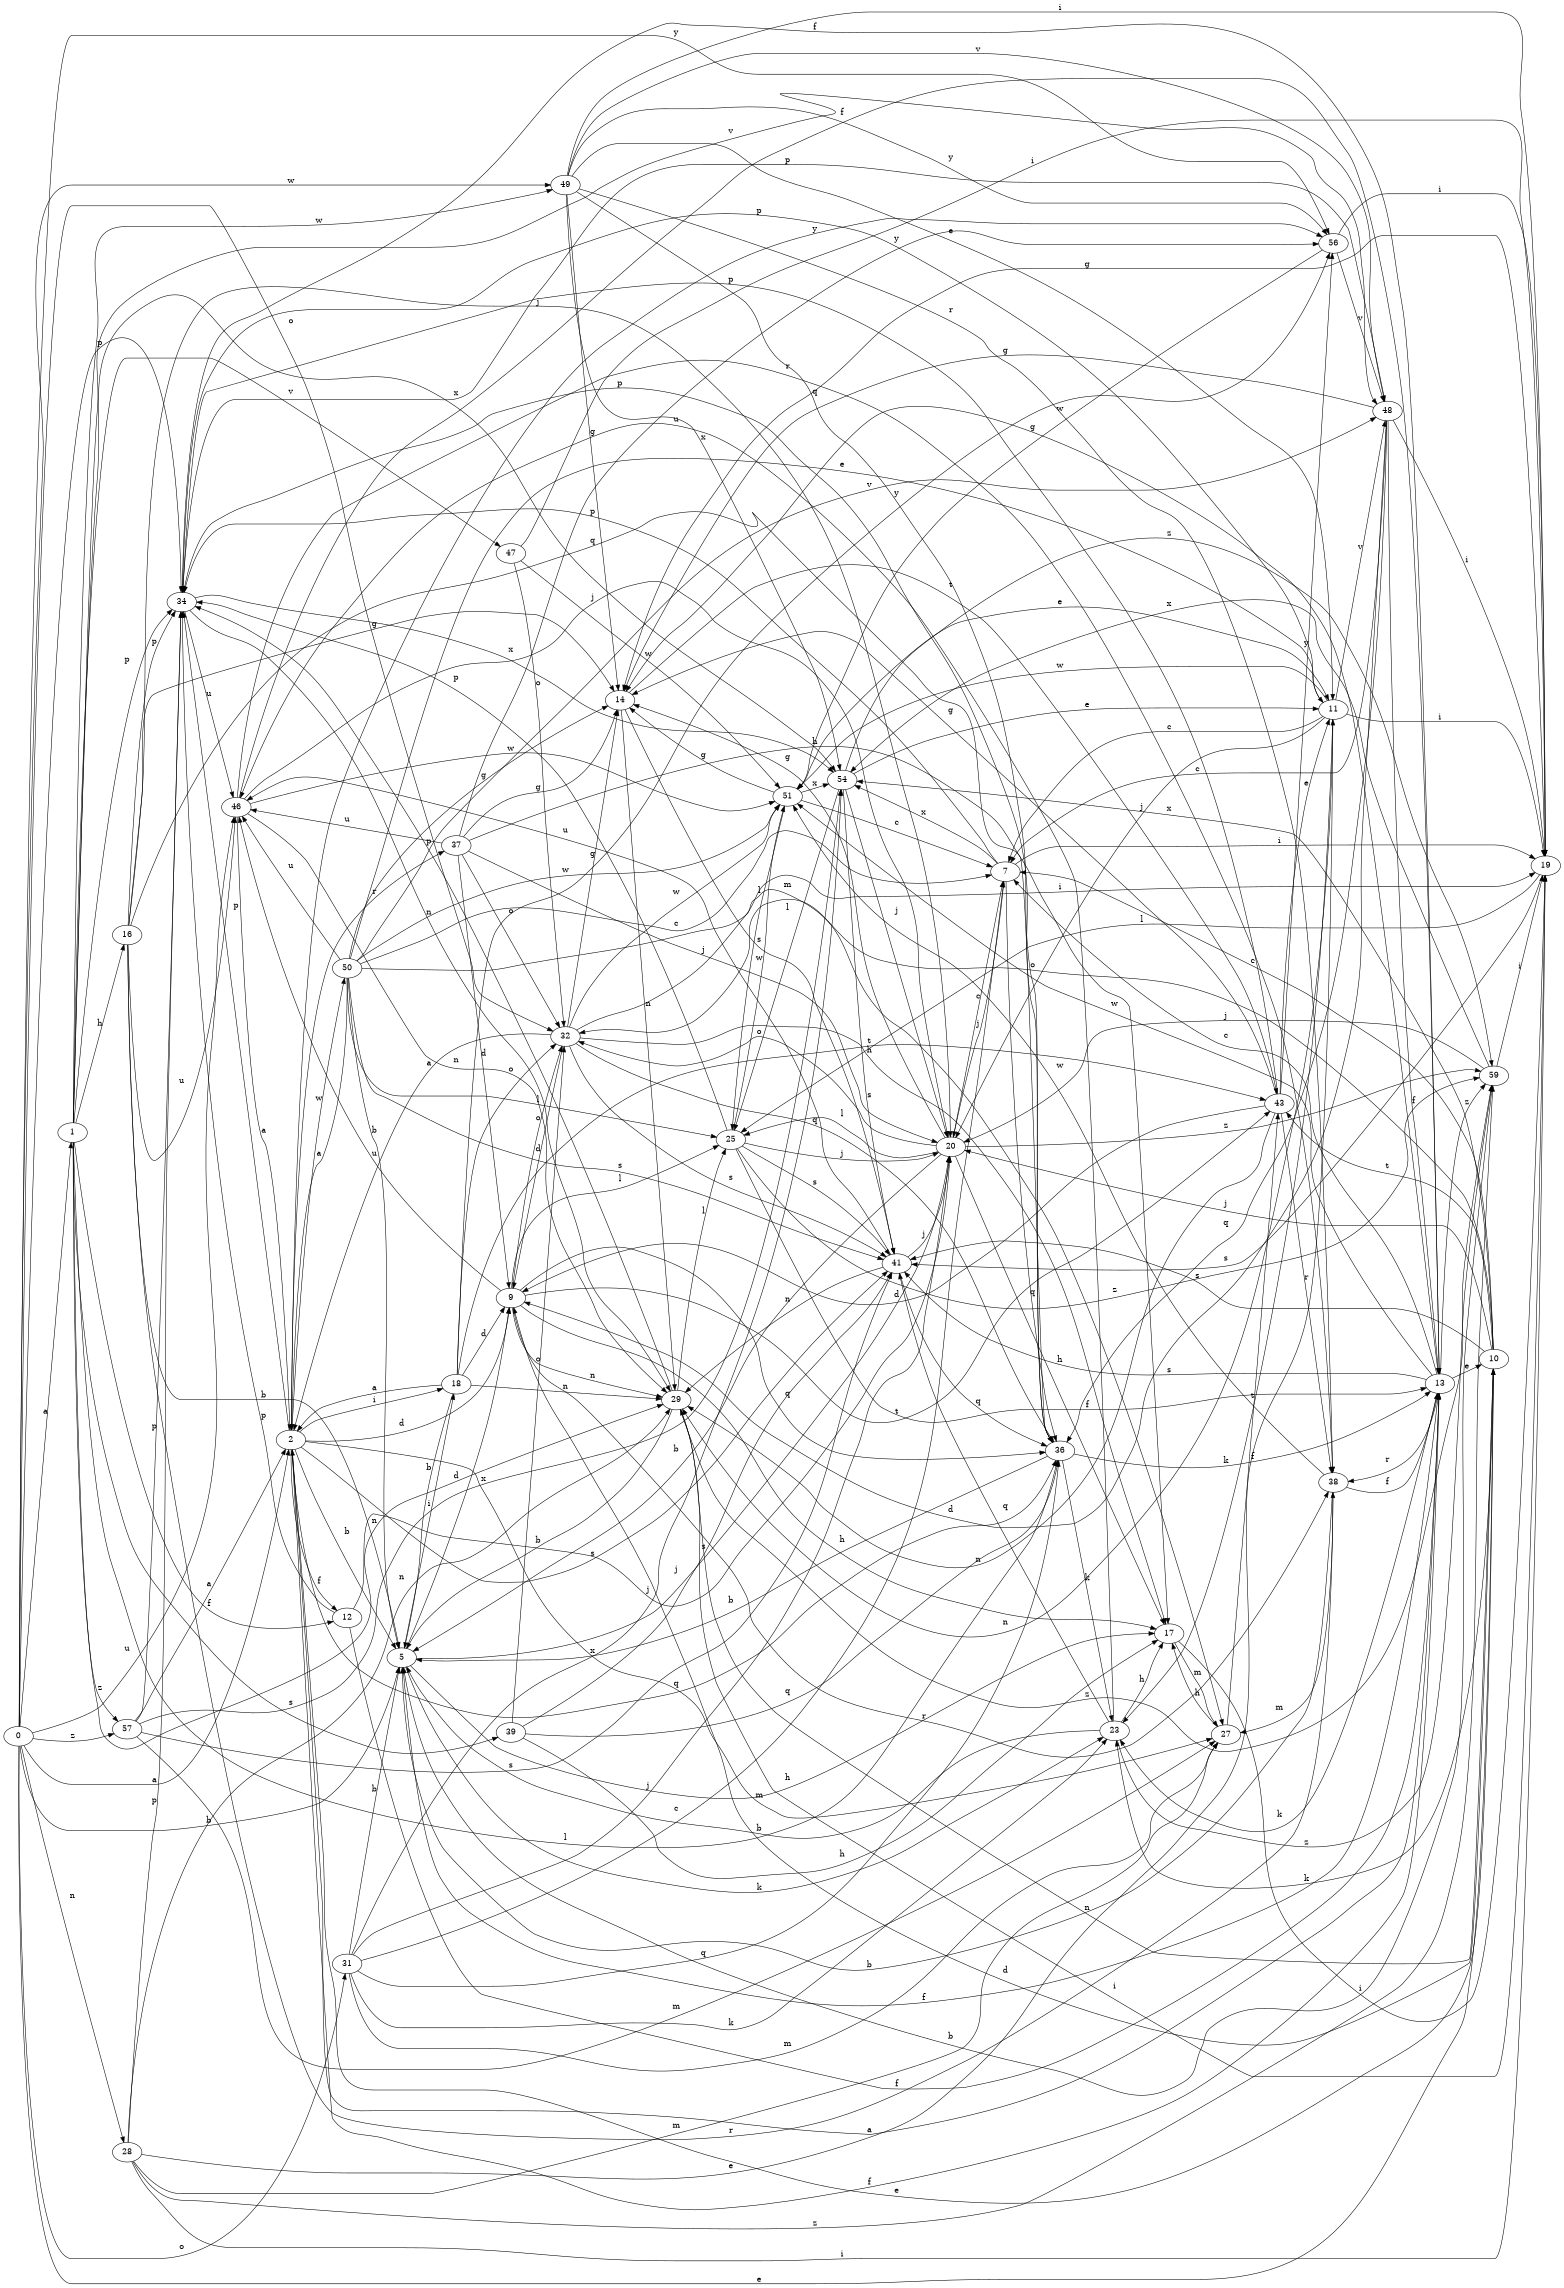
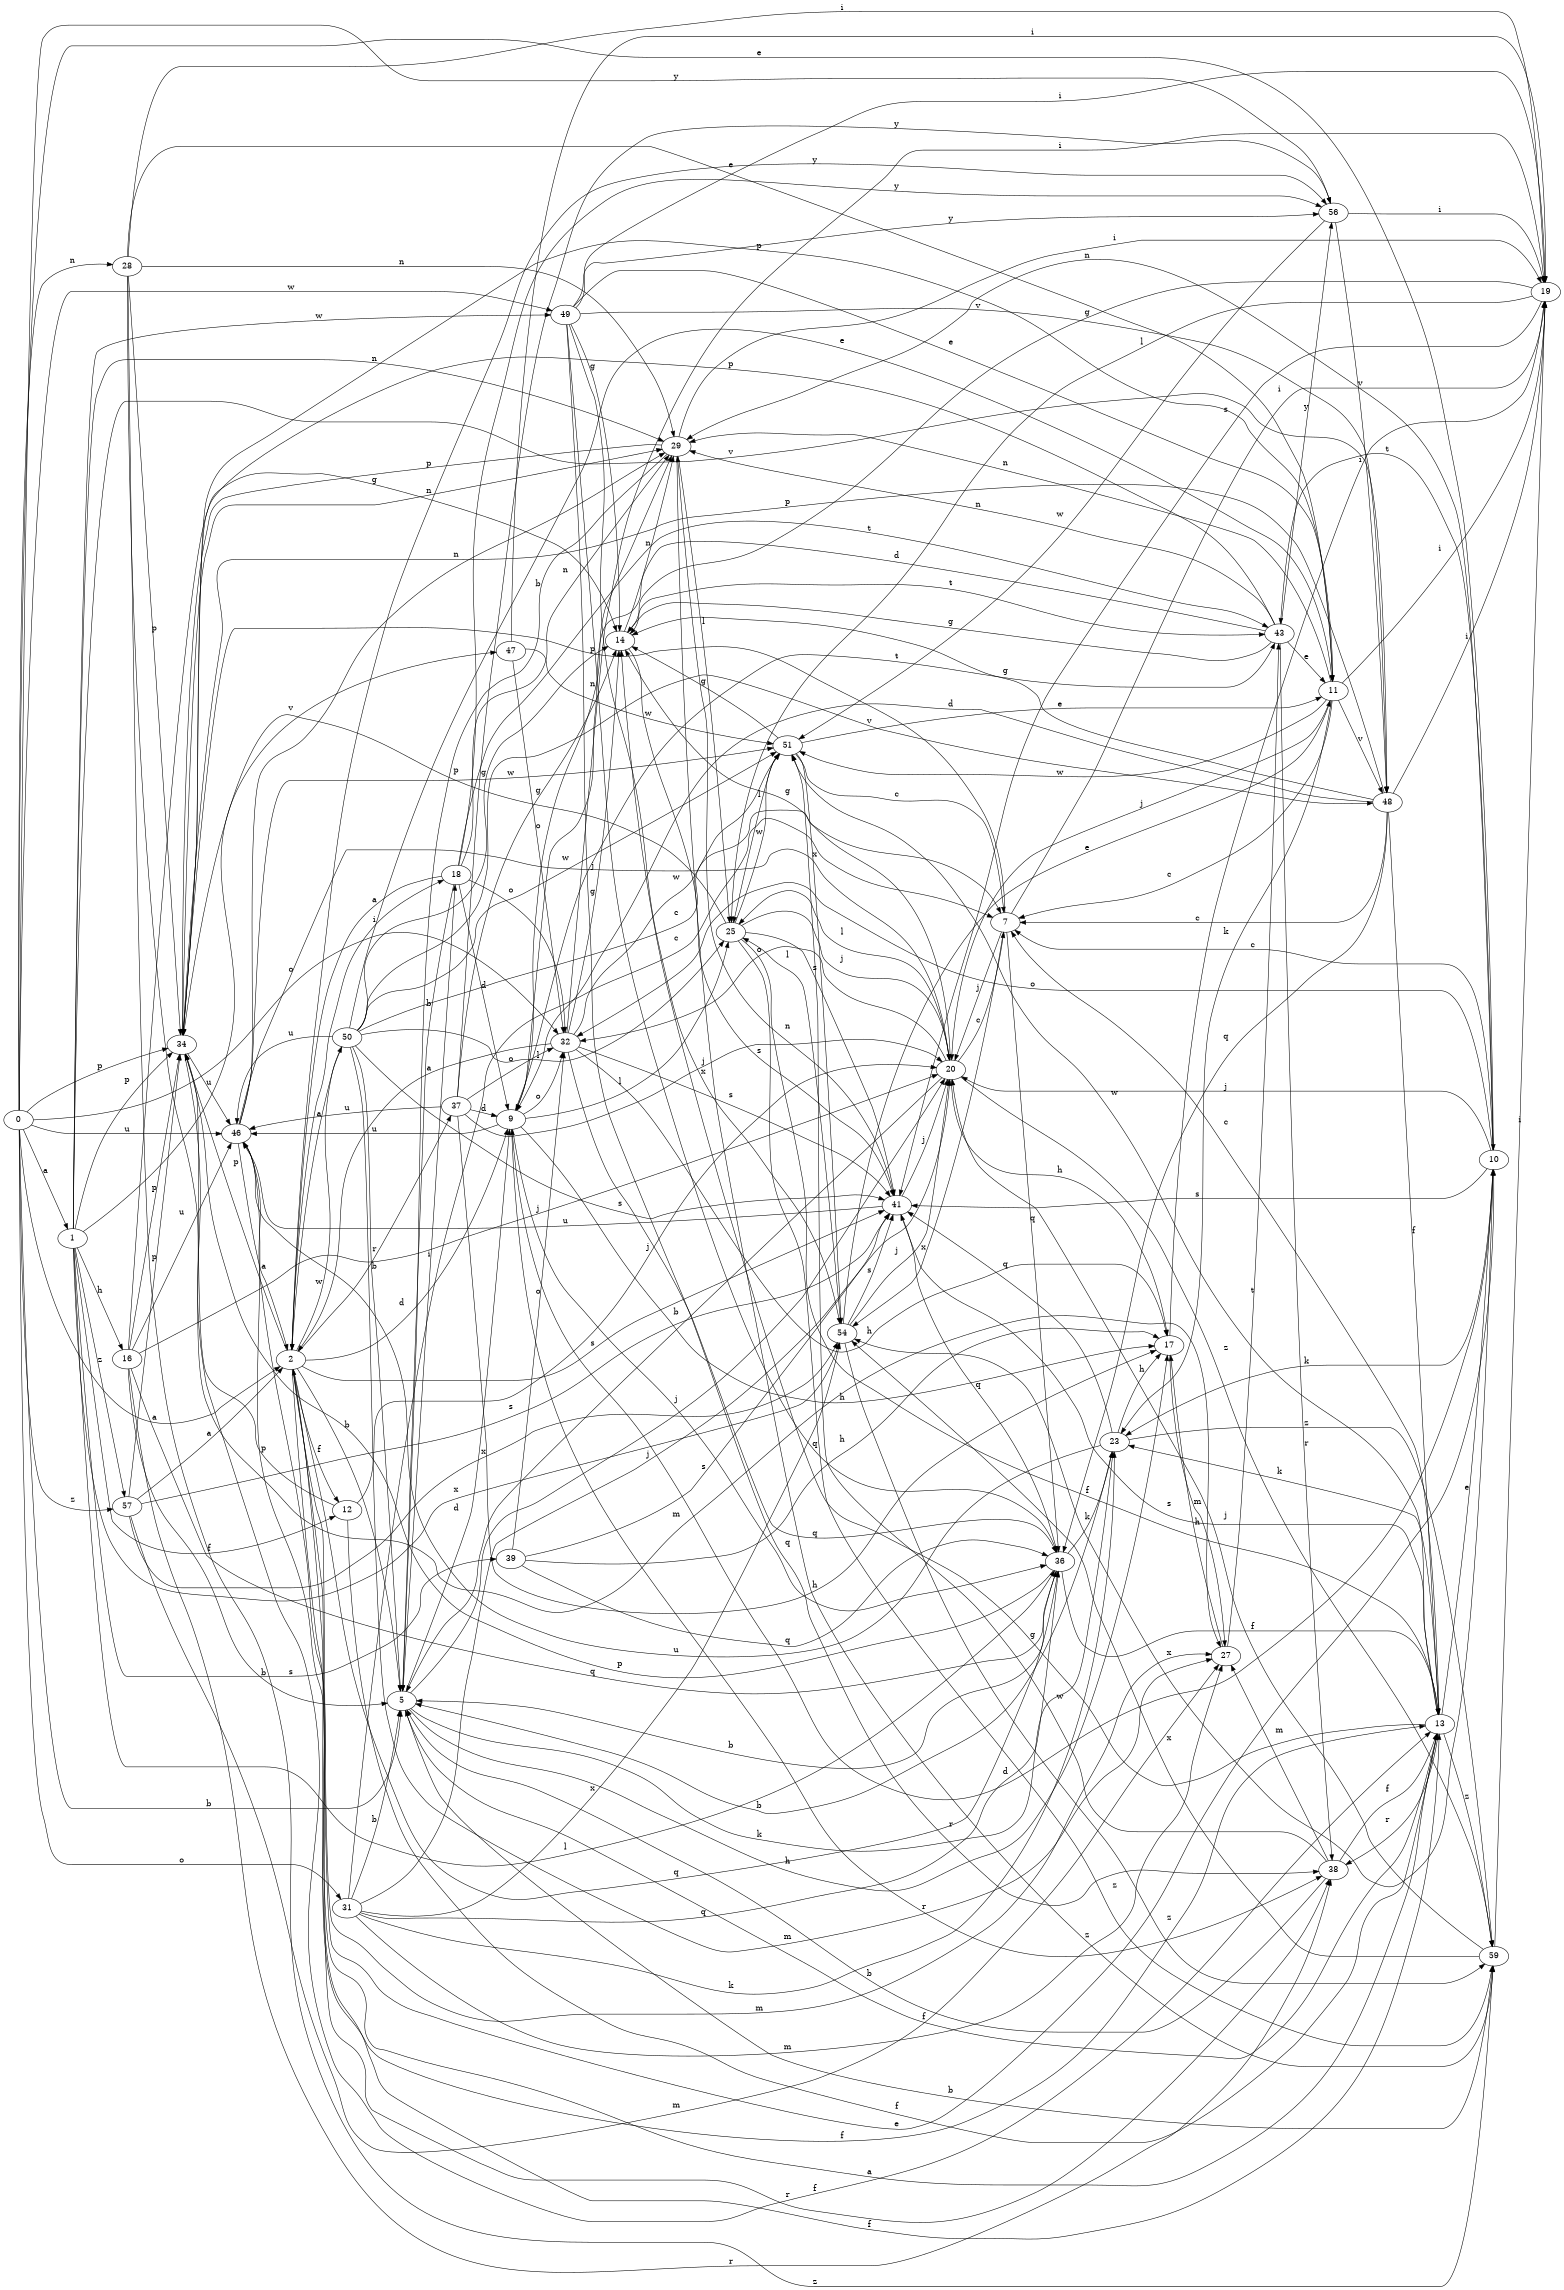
edge "34" -> "54": removed, label "x"
edge "32" -> "9": removed, label "d"
